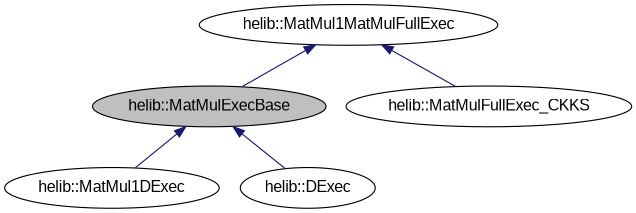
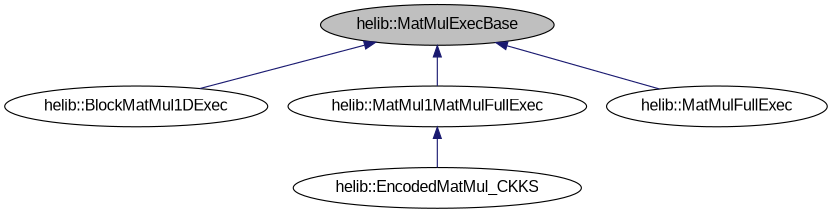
edge "helib::MatMulExecBase" -> "helib::MatMul1MatMulFullExec": reversed
node "helib::MatMulFullExec_CKKS": label "helib::MatMulFullExec_CKKS" -> "helib::EncodedMatMul_CKKS"
node "helib::MatMul1DExec": label "helib::MatMul1DExec" -> "helib::BlockMatMul1DExec"
node "helib::DExec": label "helib::DExec" -> "helib::MatMulFullExec"
